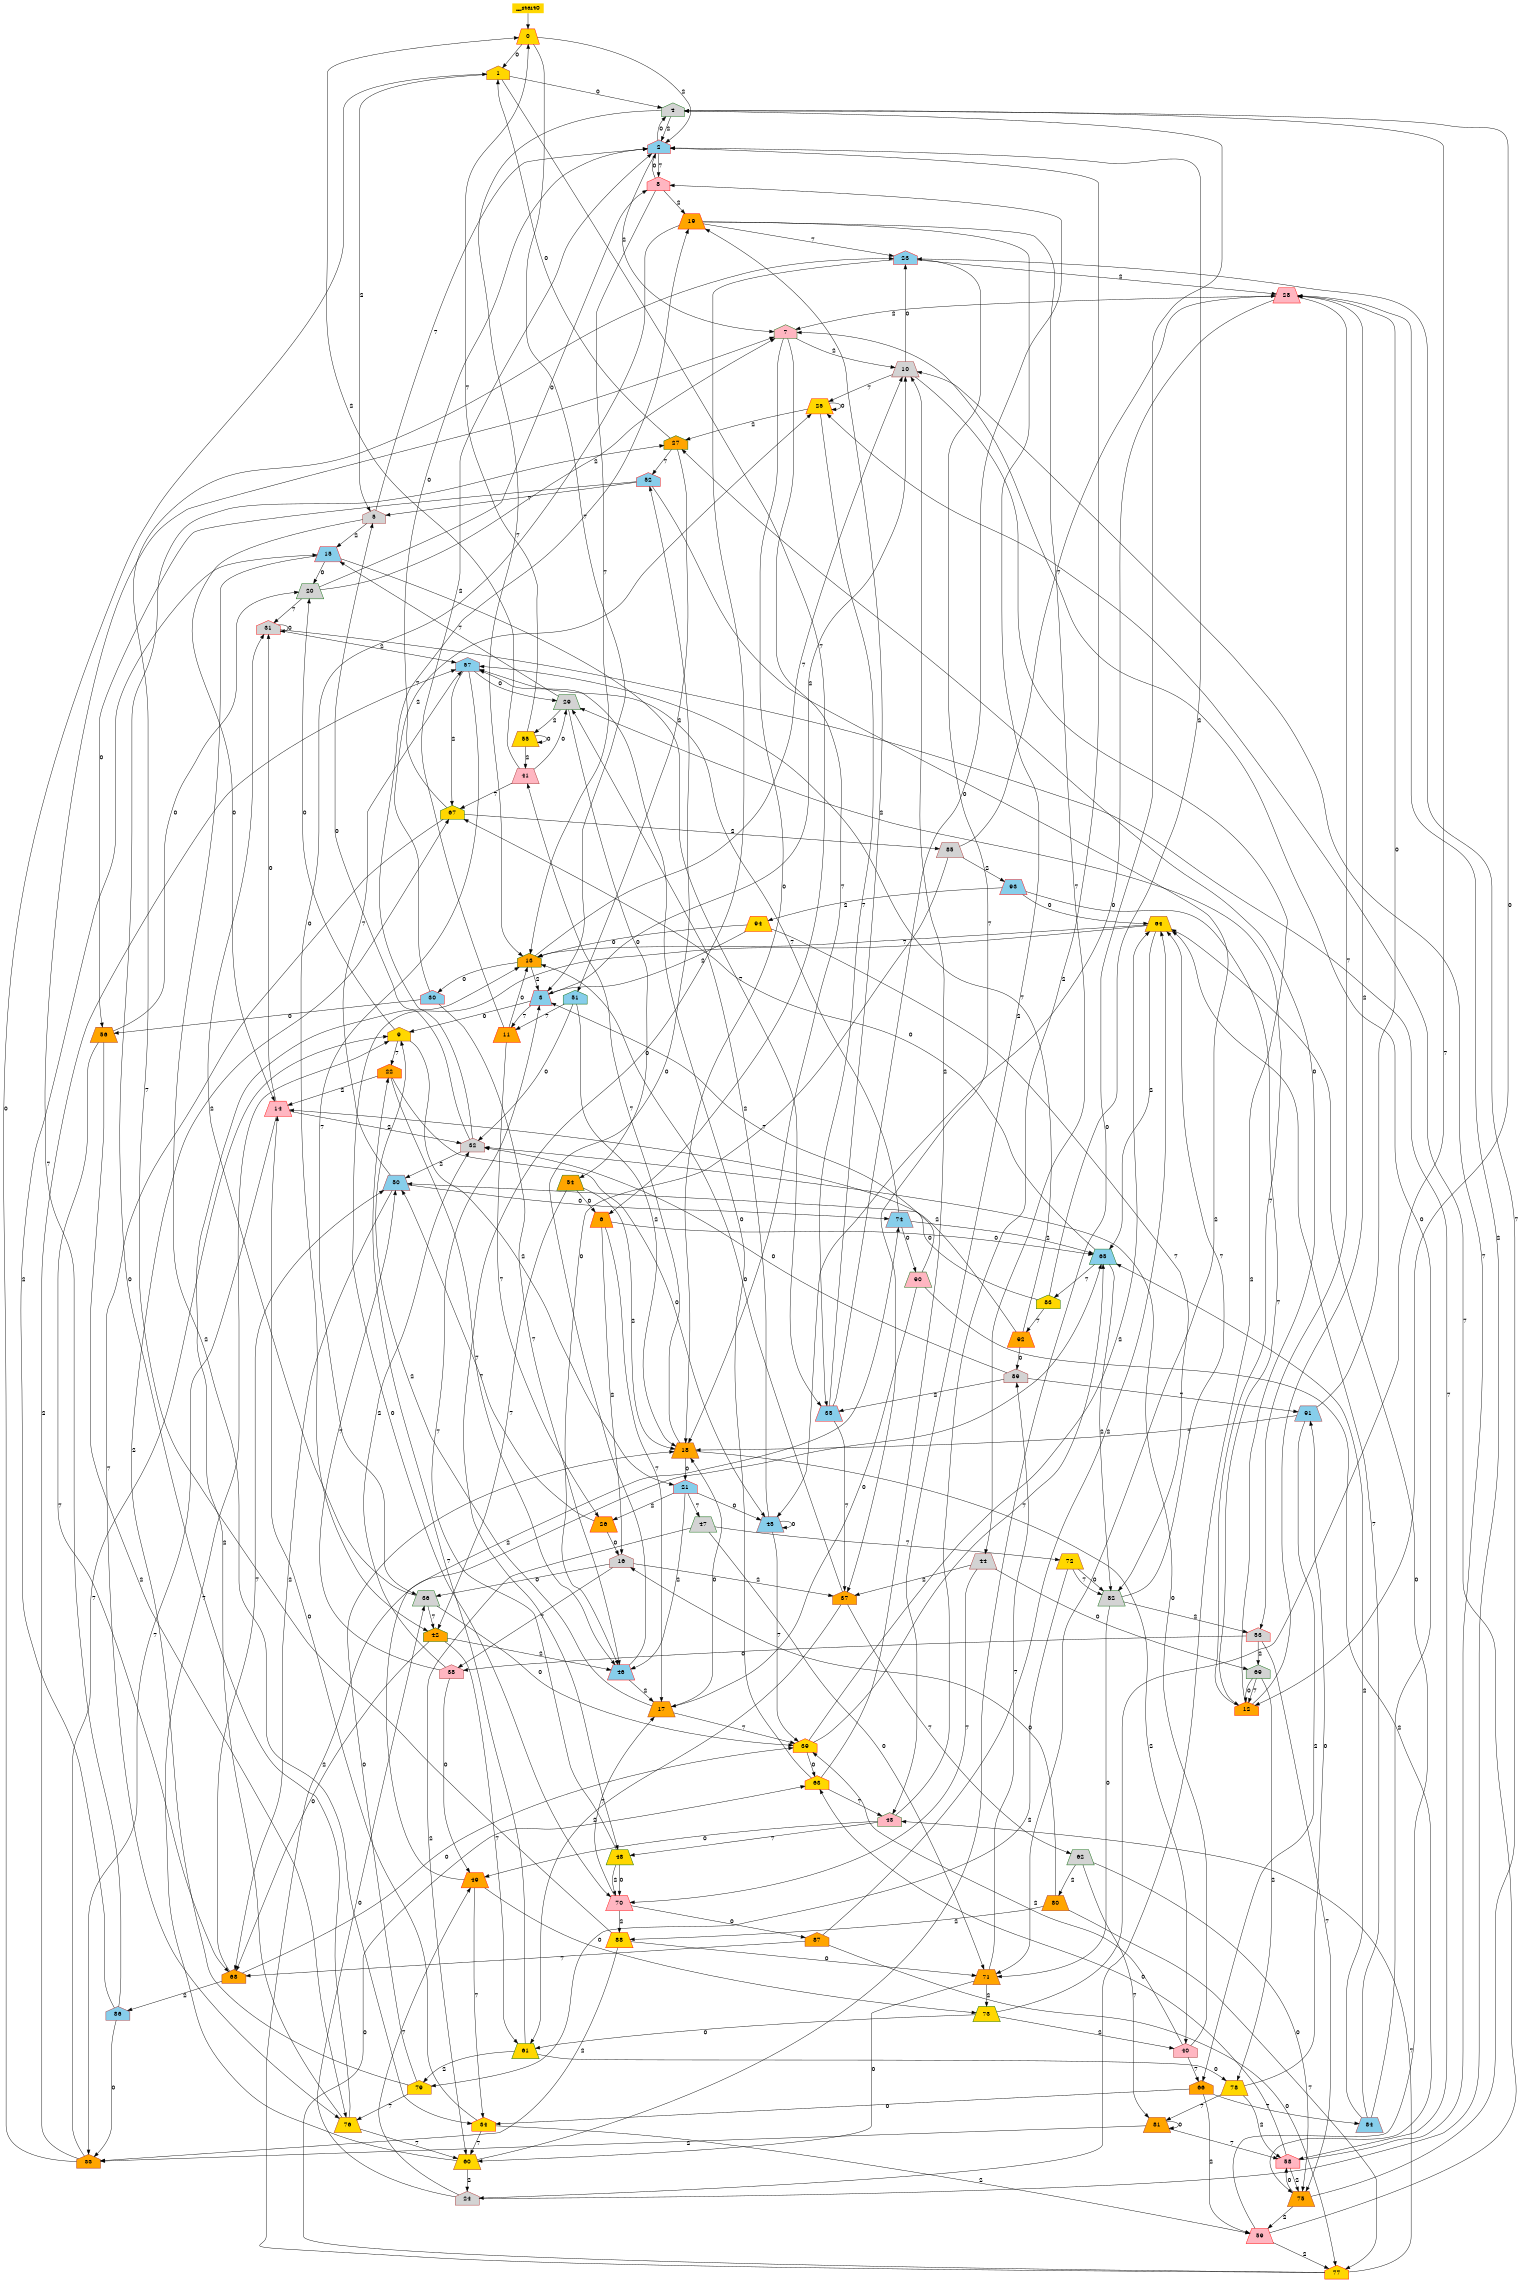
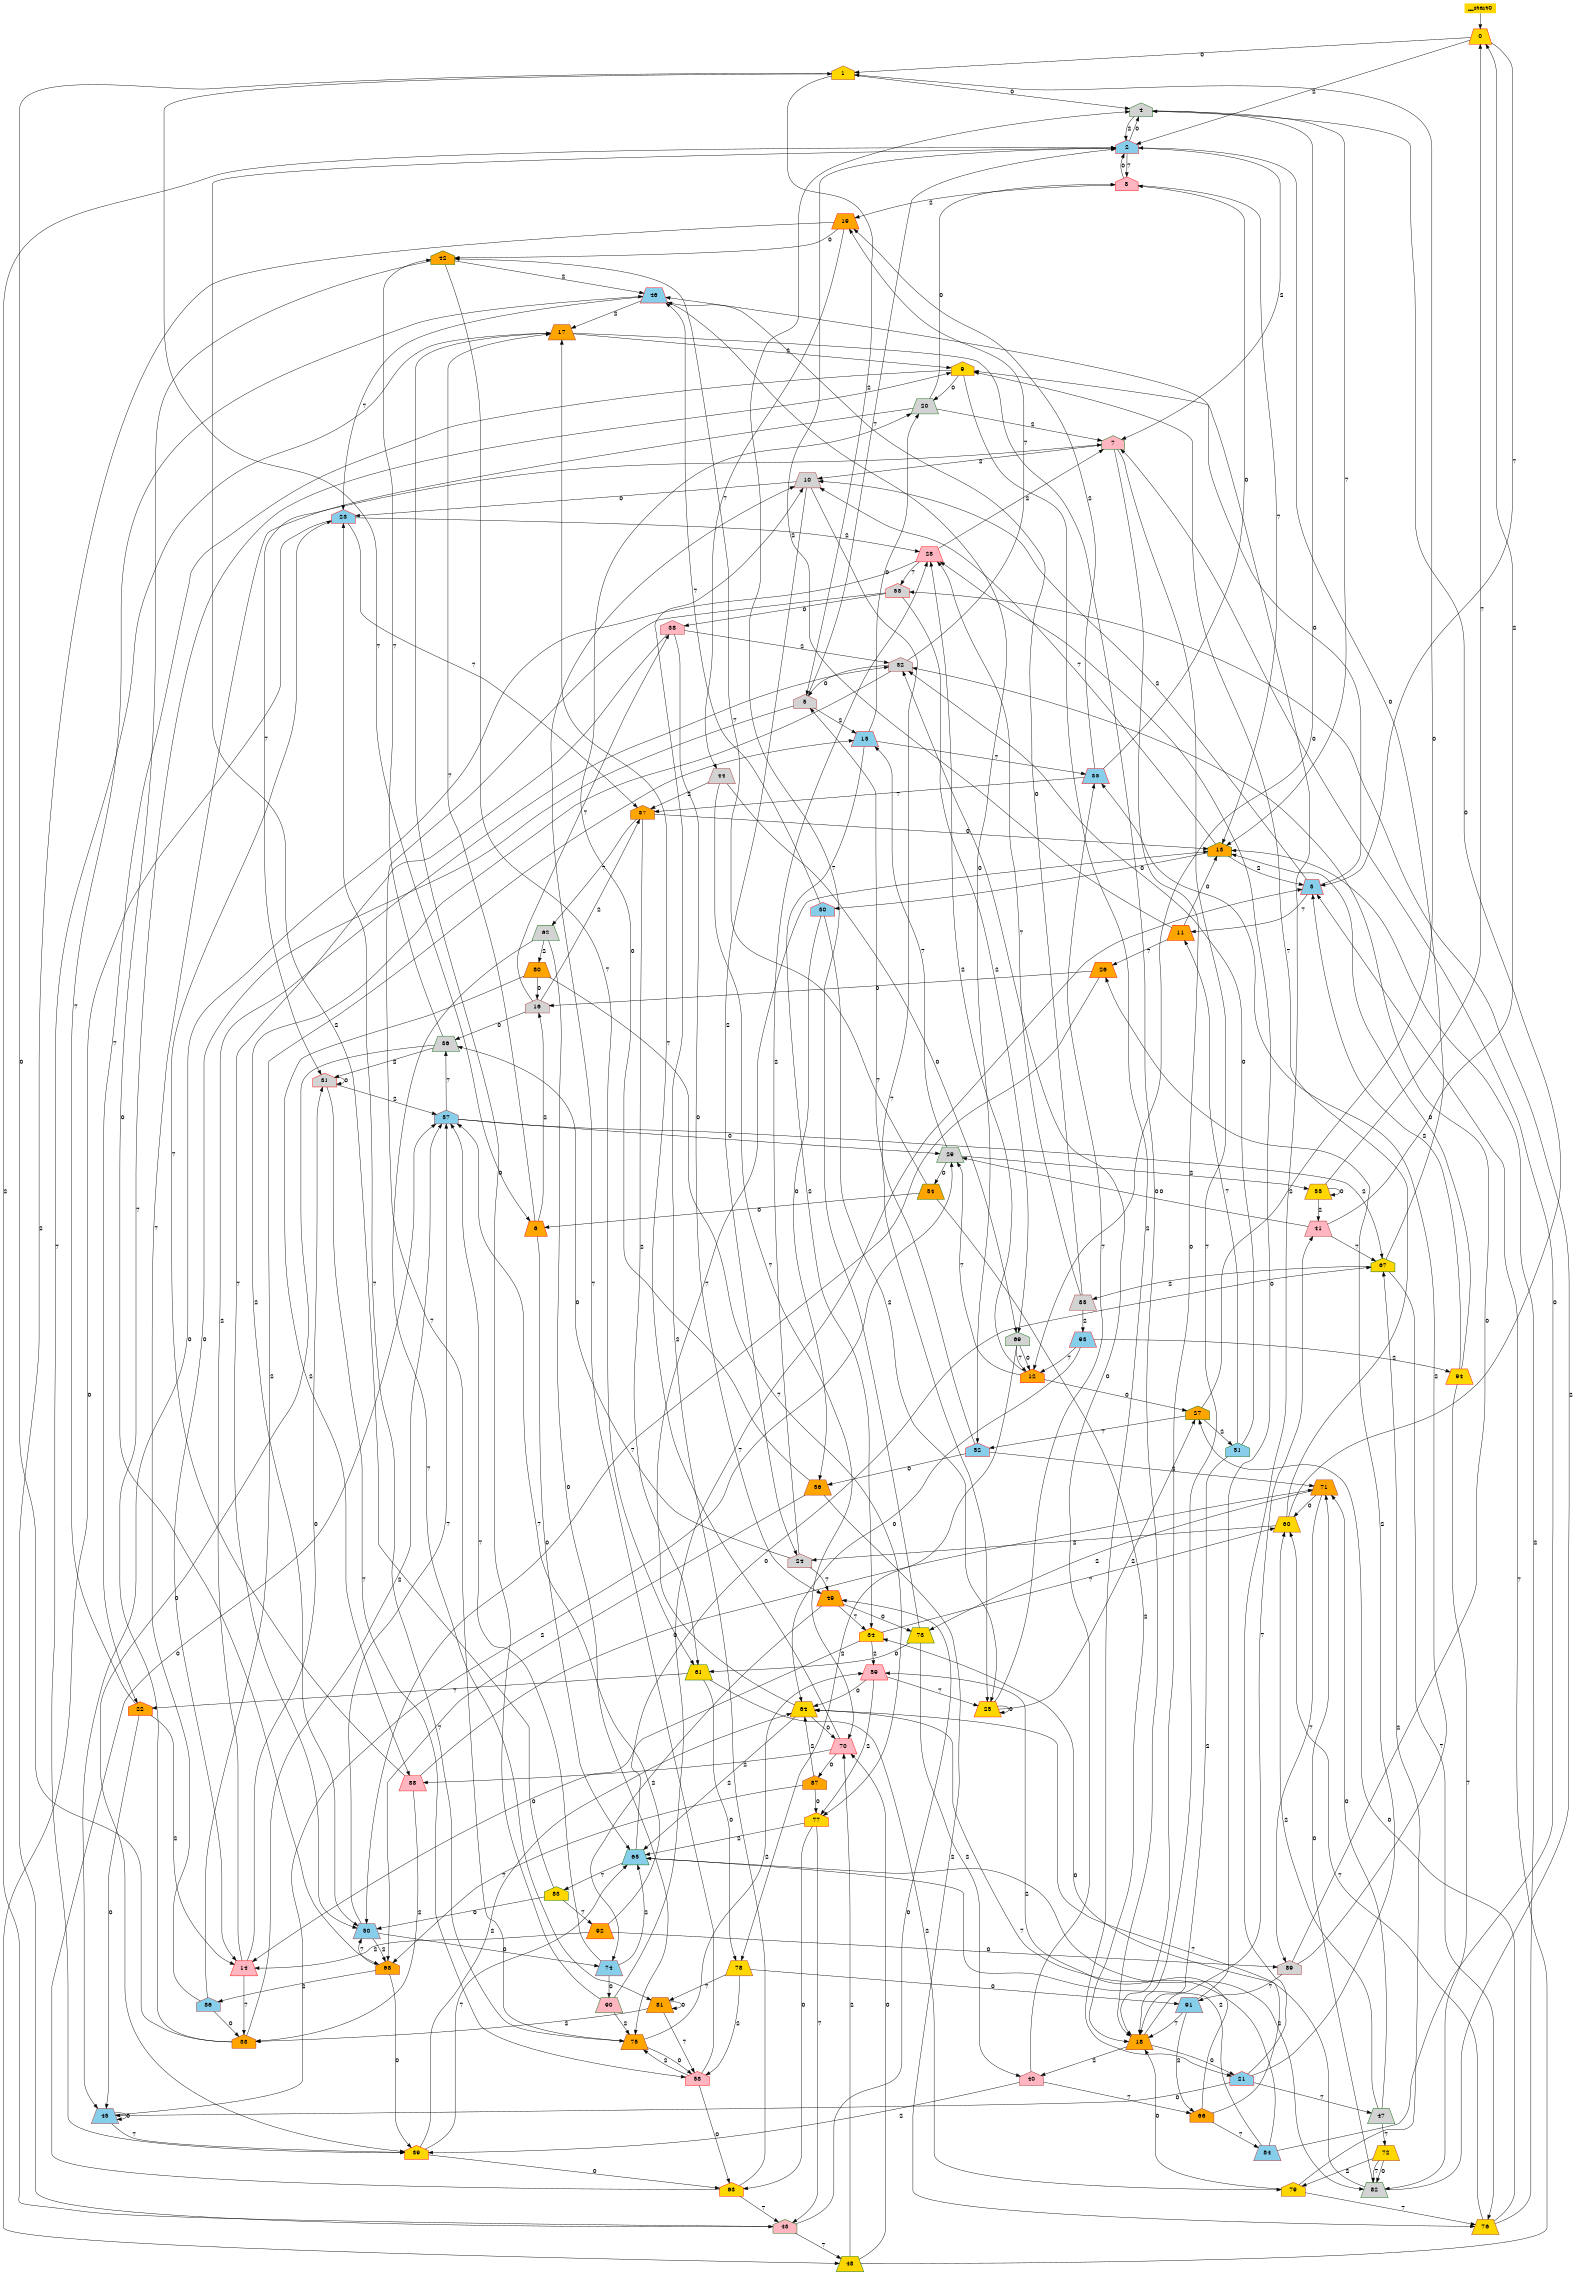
edge "19" -> "23": now "46" -> "23"
node "88": fillcolor gold -> lightpink
